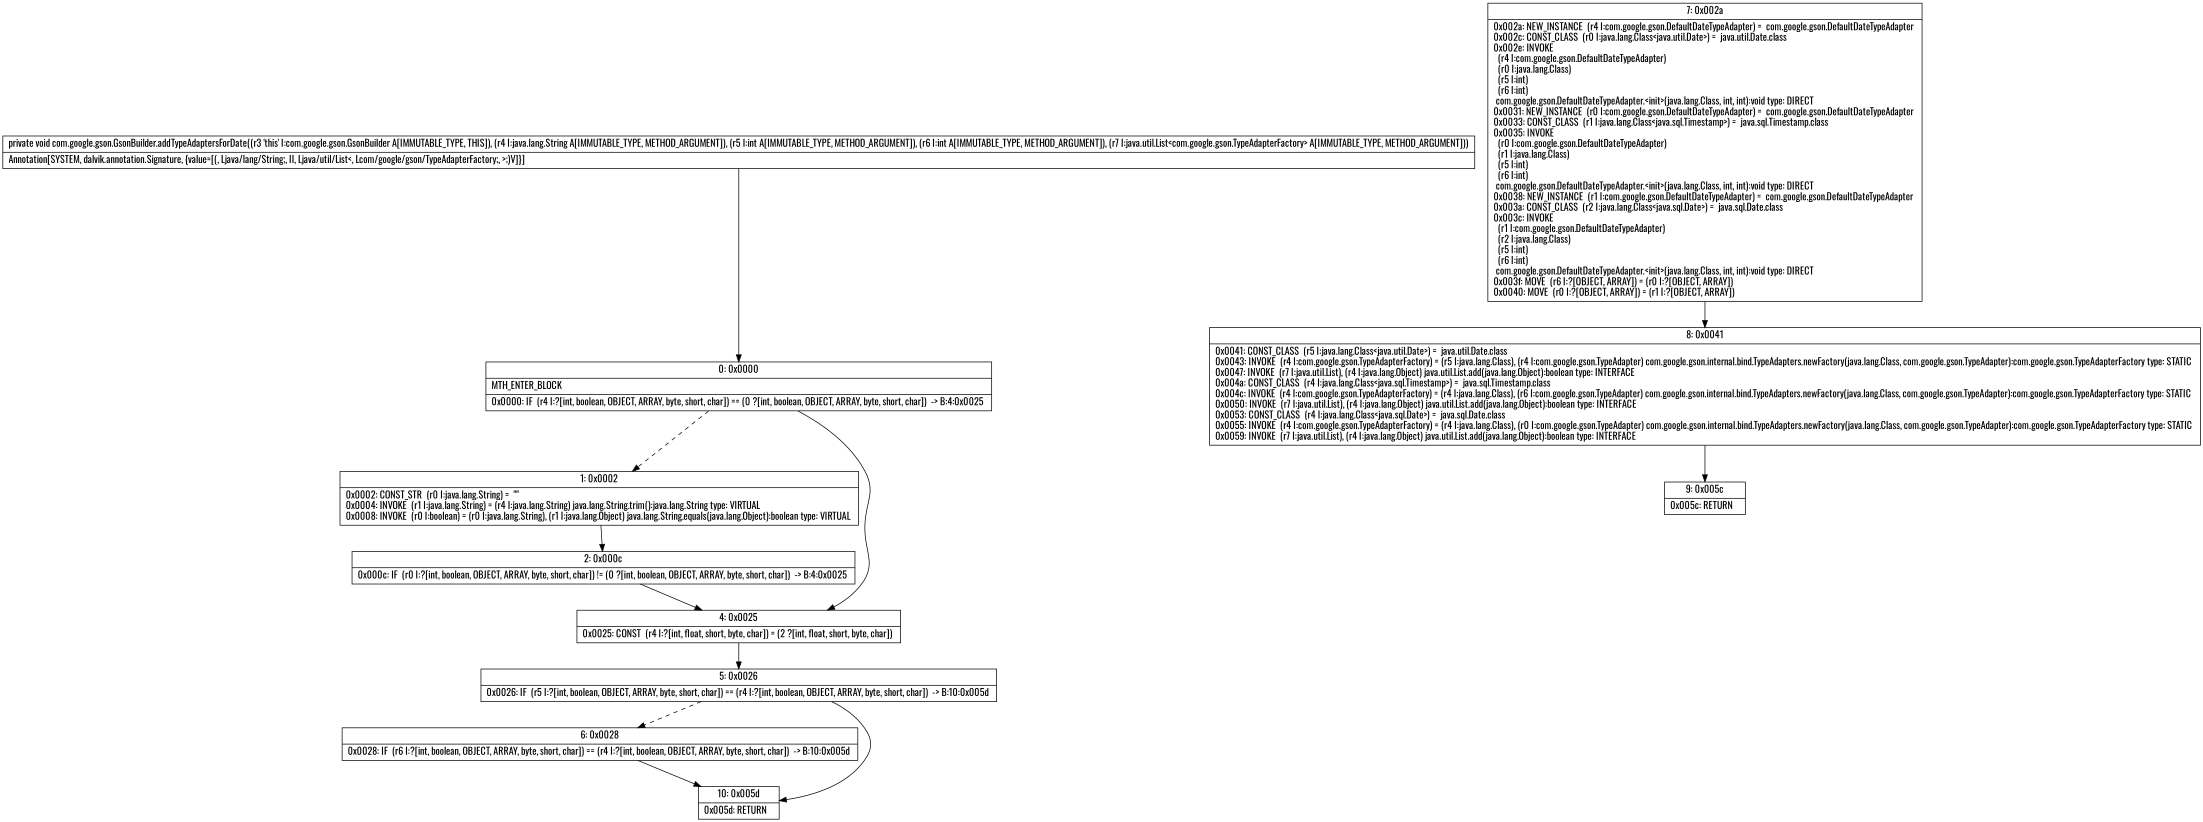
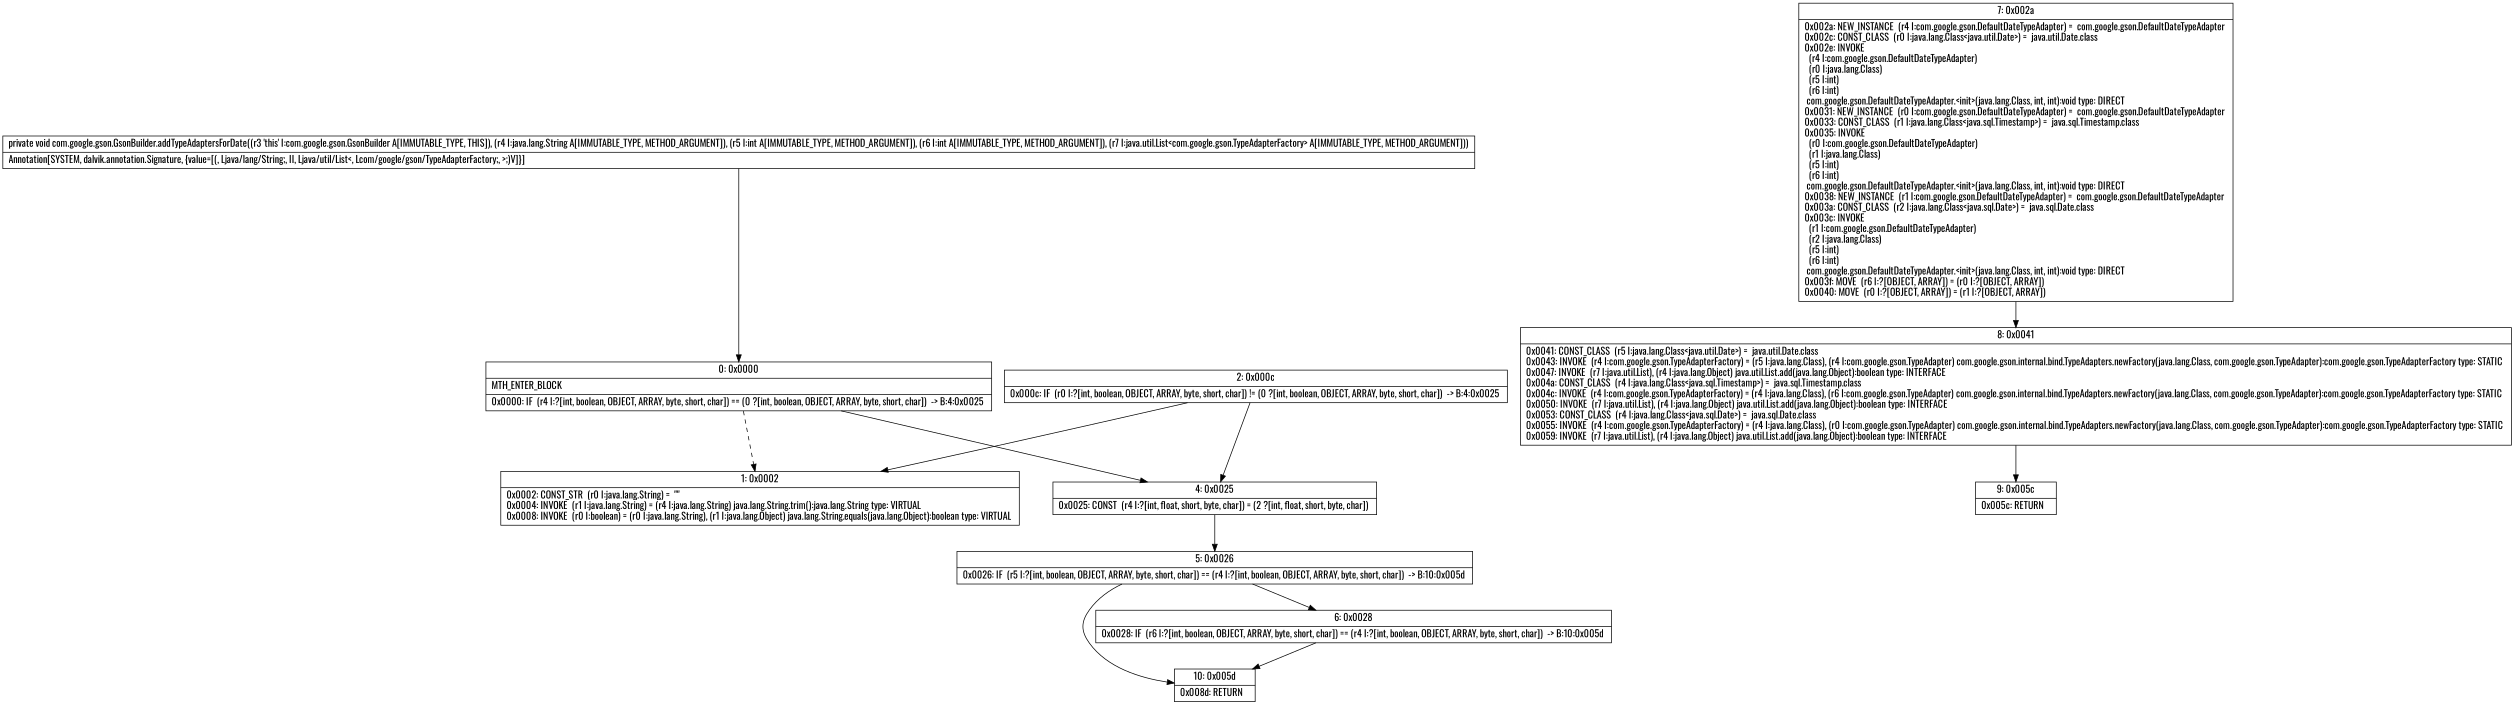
edge "1: 0x0002" -> "2: 0x000c": reversed
edge "5: 0x0026" -> "6: 0x0028": style dashed -> solid
node "10: 0x005d": text "0x005d: RETURN" -> "0x008d: RETURN"
